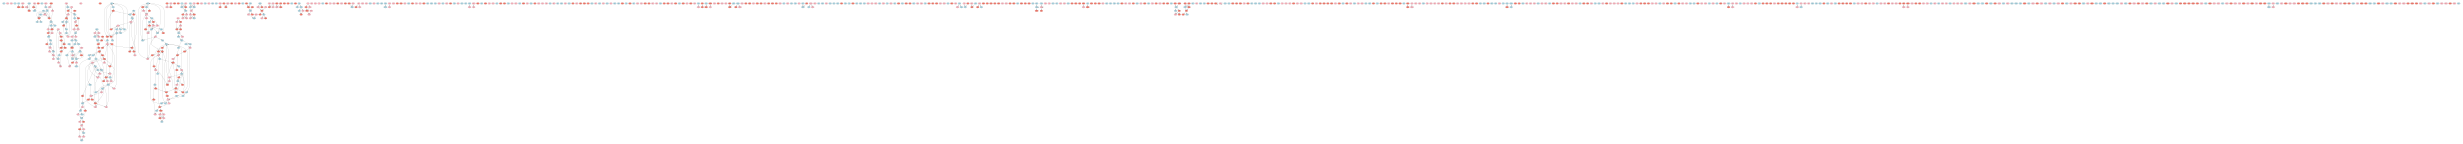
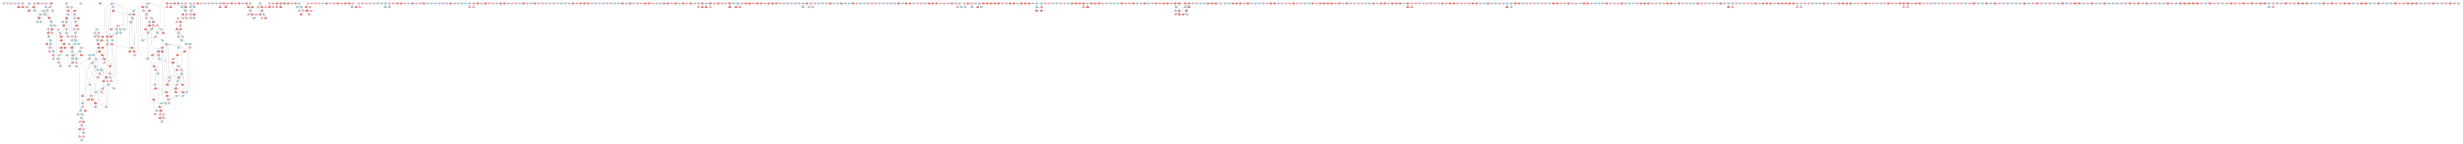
node "325+": fillcolor lightblue -> salmon
node "548-": fillcolor salmon -> lightblue
